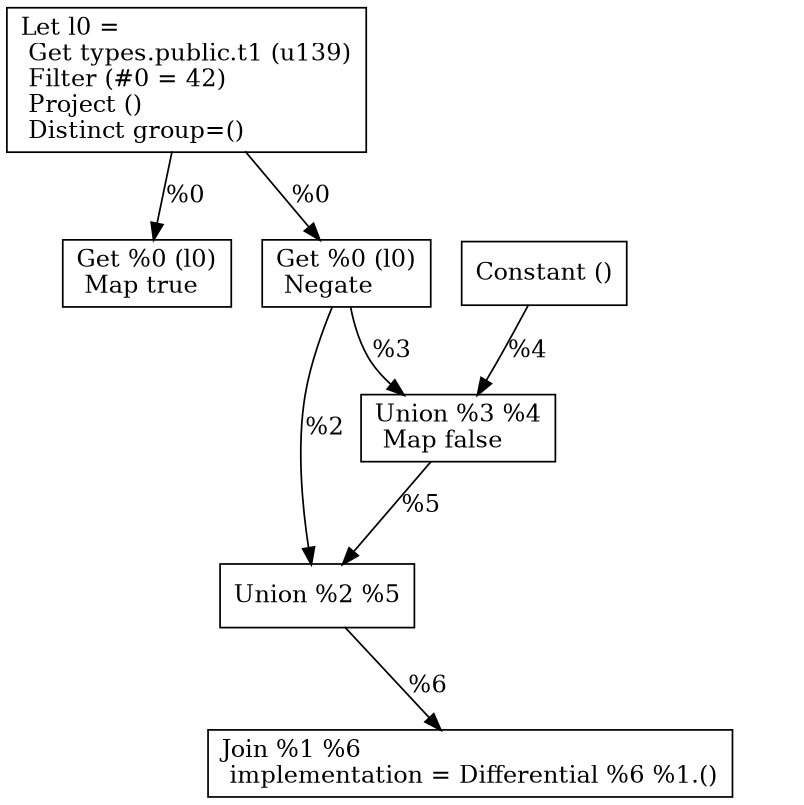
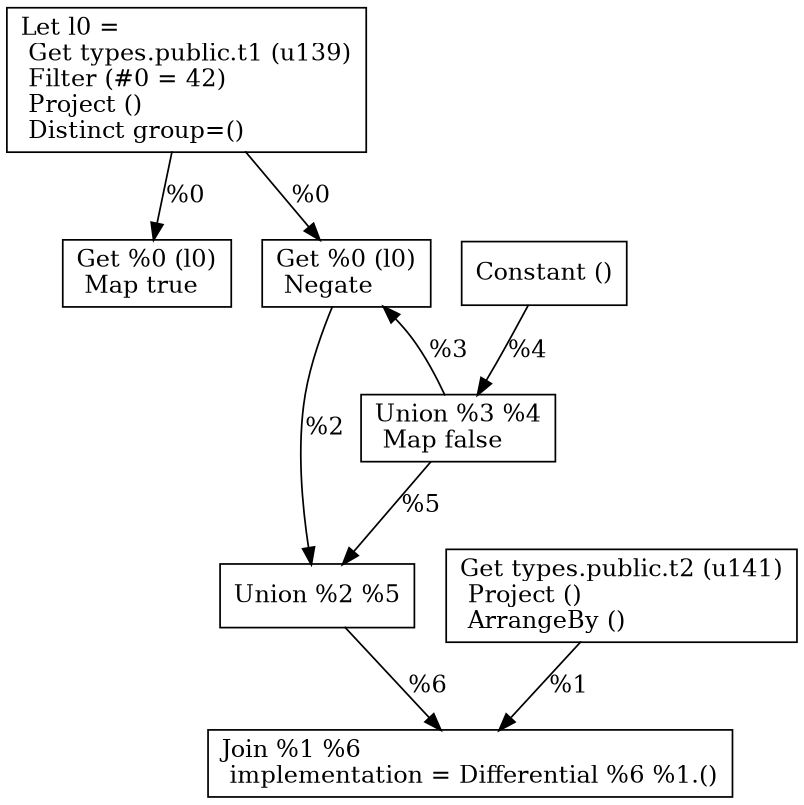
edge "Get %0 (l0) Negate" -> "Union %3 %4 Map false": reversed
node "Get types.public.t2 (u141) Project () ArrangeBy ()": added
